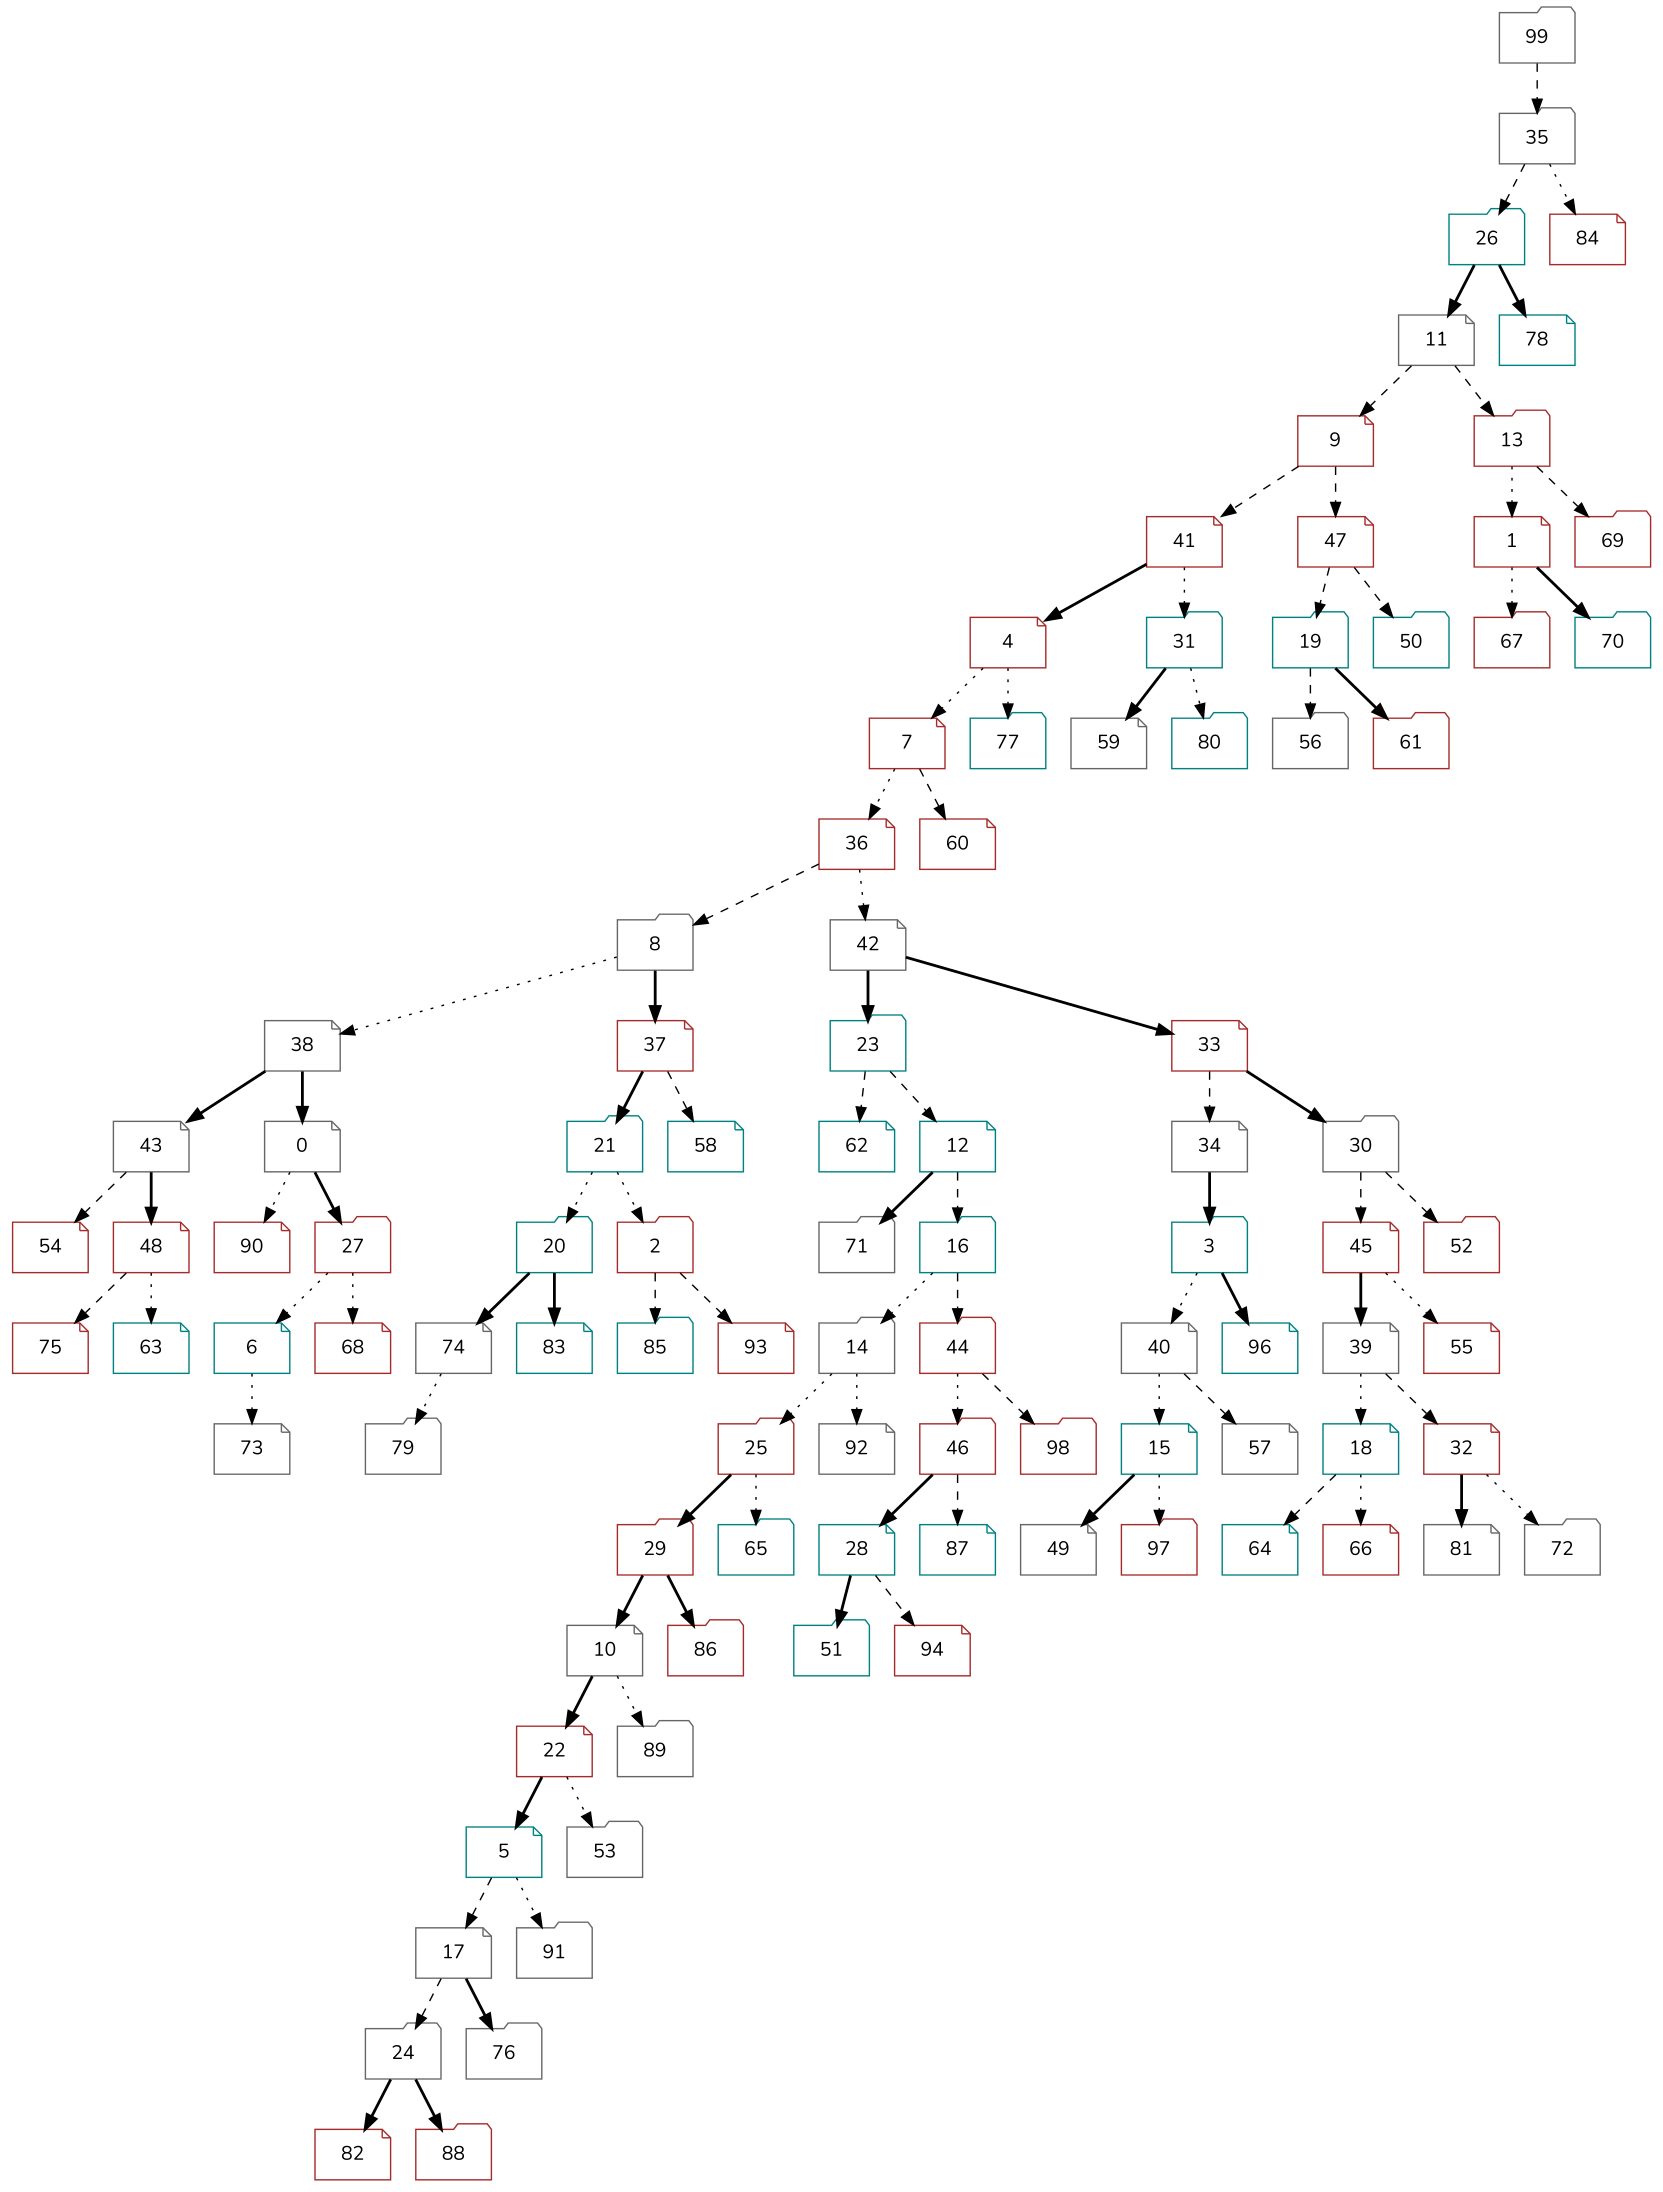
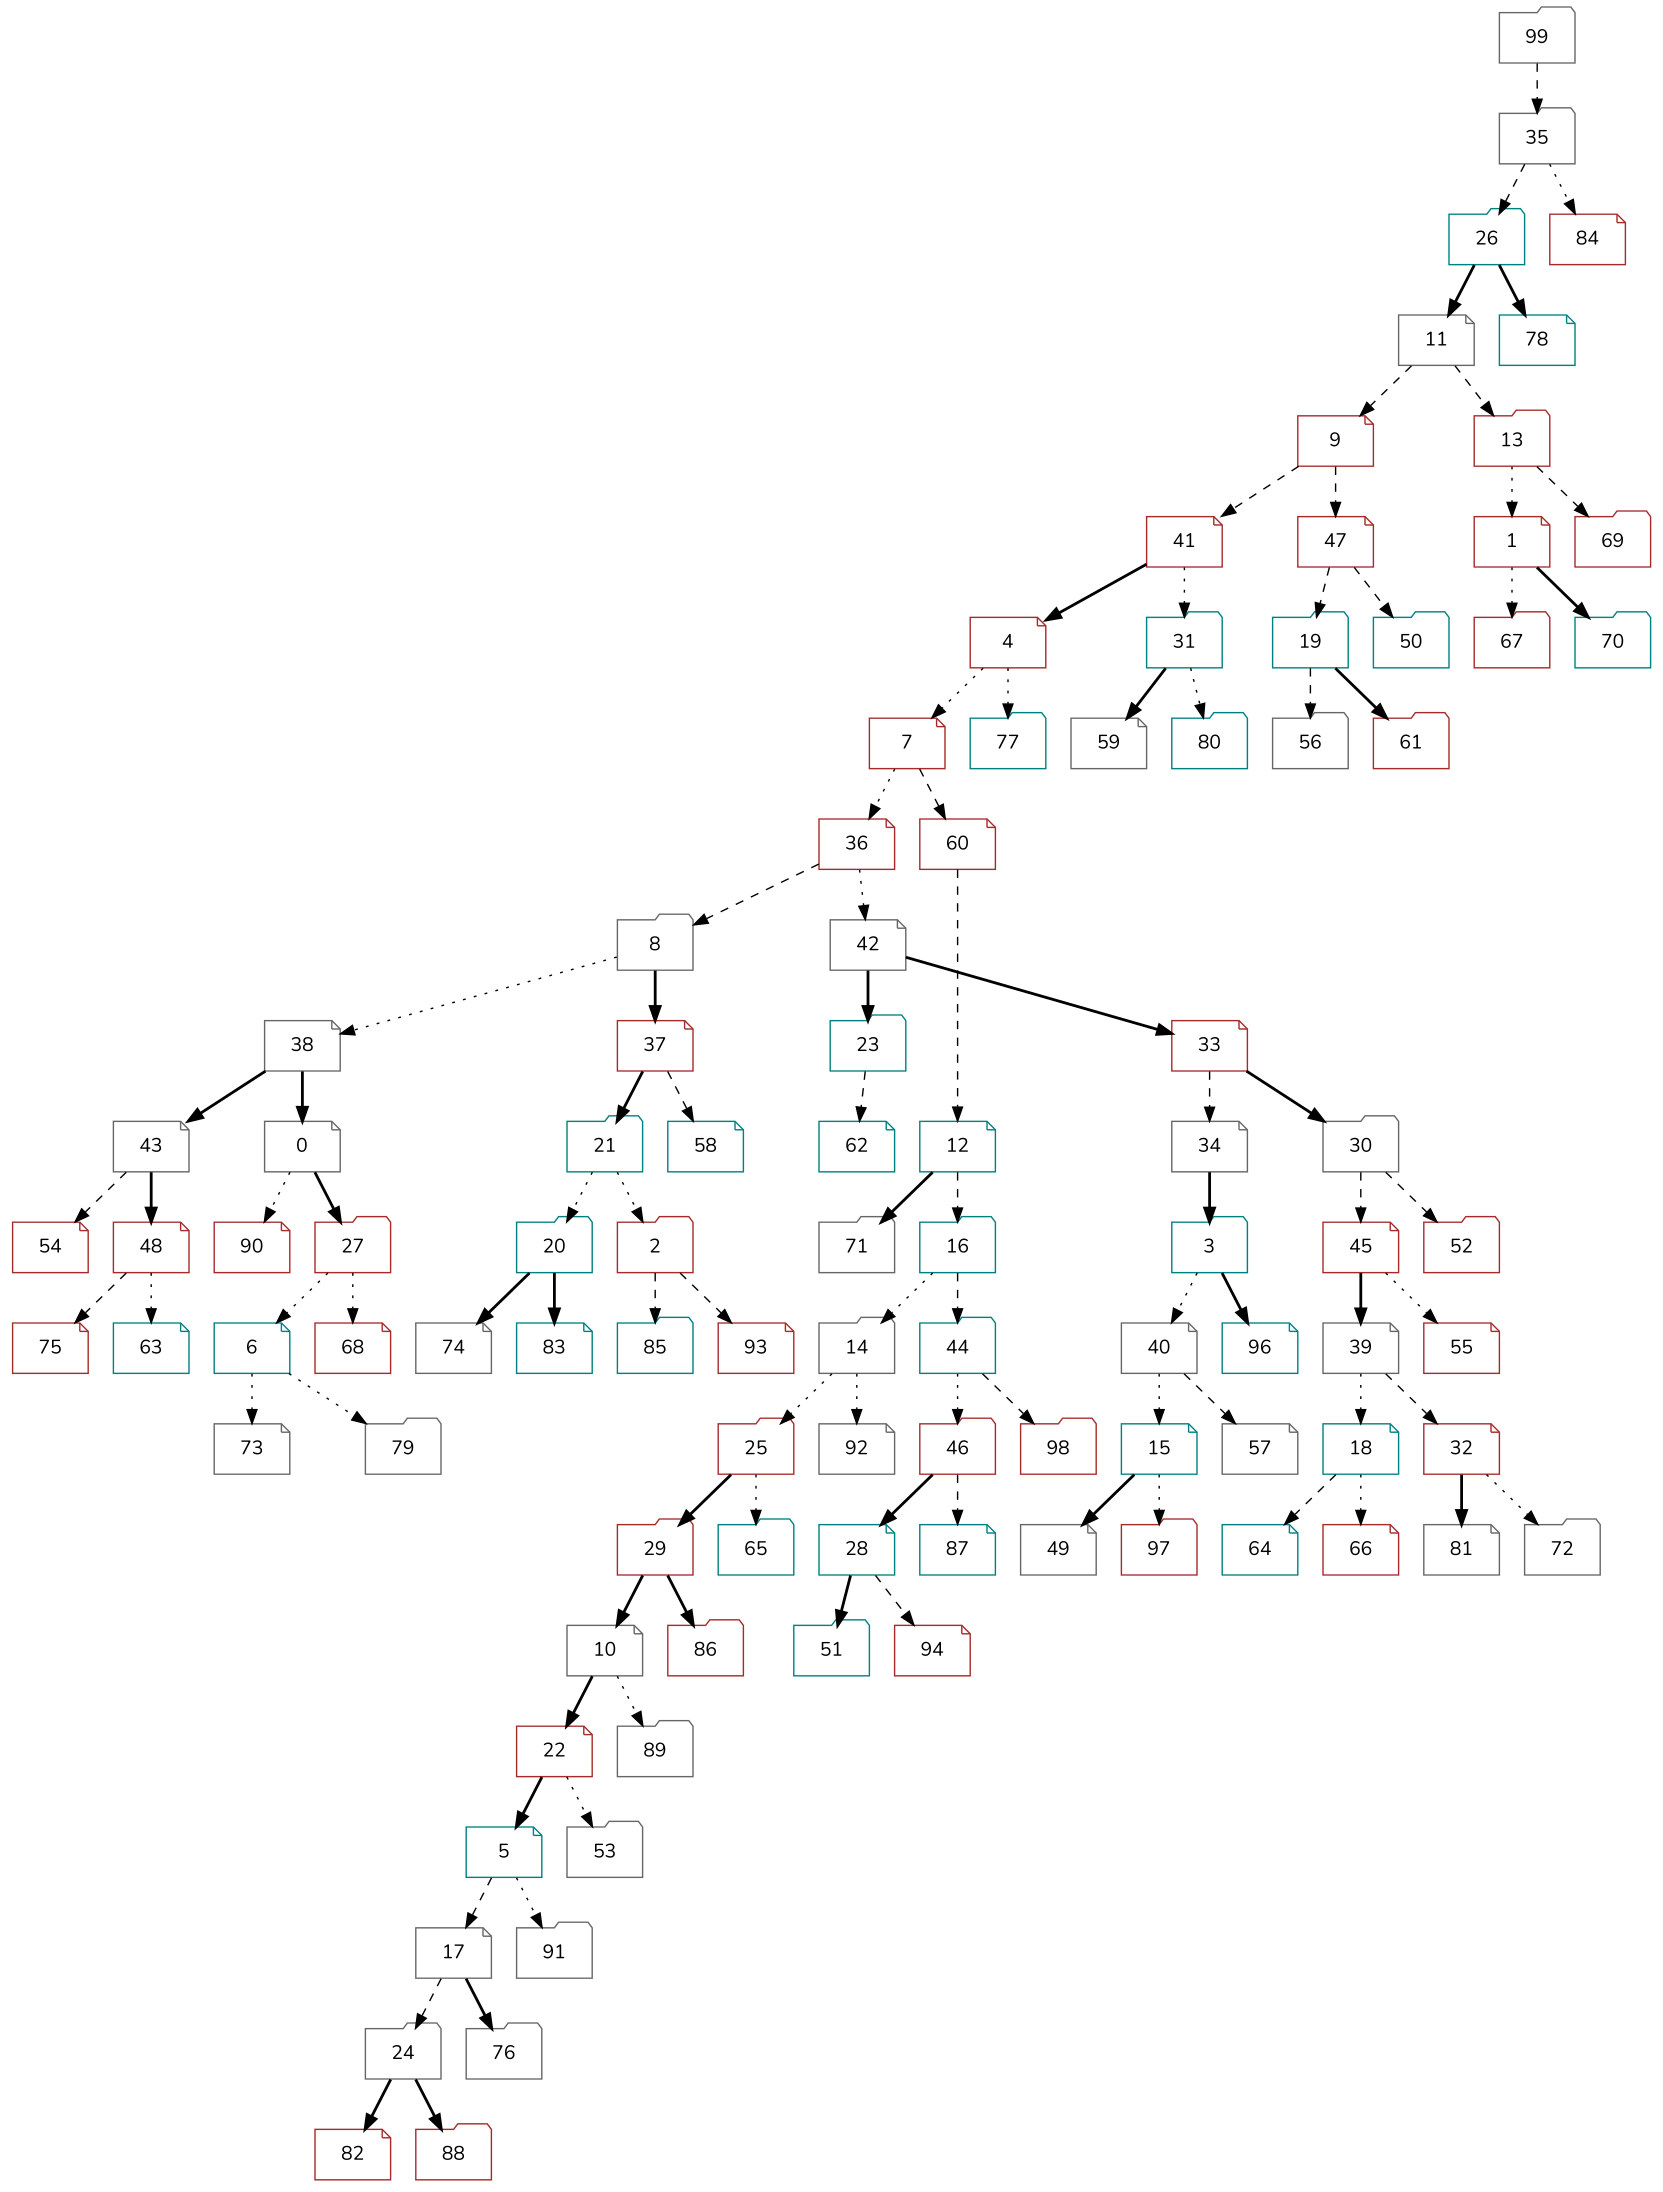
edge "23" -> "12": now "60" -> "12"
node "44": color brown -> teal
edge "74" -> "79": now "6" -> "79"
